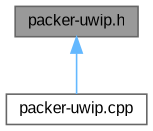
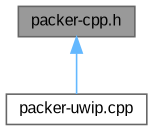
node "packer-uwip.h": label "packer-uwip.h" -> "packer-cpp.h"
